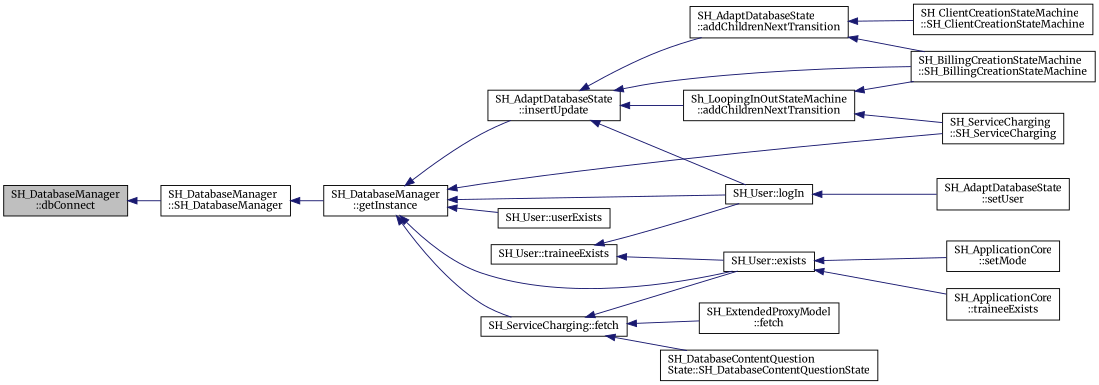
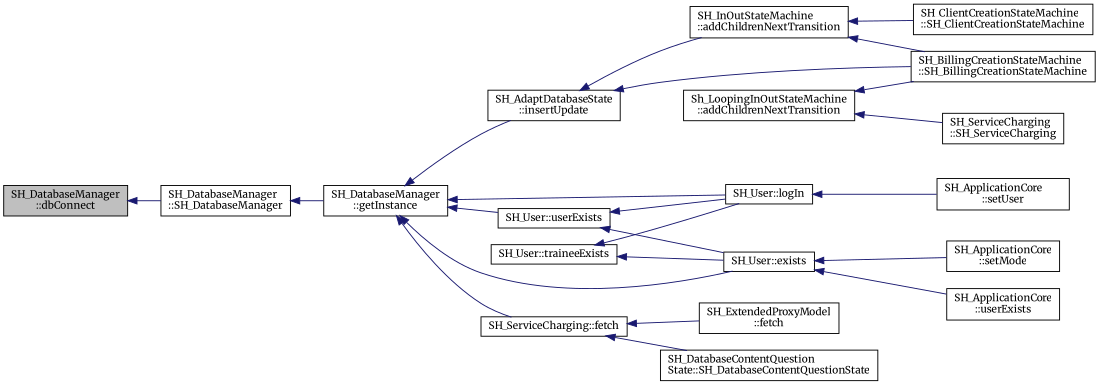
node "SH_AdaptDatabaseState ::addChildrenNextTransition": label "SH_AdaptDatabaseState ::addChildrenNextTransition" -> "SH_InOutStateMachine ::addChildrenNextTransition"
edge "Sh_LoopingInOutStateMachine ::addChildrenNextTransition" -> "SH_AdaptDatabaseState ::insertUpdate": removed
edge "SH_User::logIn" -> "SH_AdaptDatabaseState ::insertUpdate": now "SH_User::logIn" -> "SH_User::userExists"
edge "SH_ServiceCharging ::SH_ServiceCharging" -> "SH_DatabaseManager ::getInstance": removed
node "SH_AdaptDatabaseState ::setUser": label "SH_AdaptDatabaseState ::setUser" -> "SH_ApplicationCore ::setUser"
edge "SH_User::exists" -> "SH_ServiceCharging::fetch": now "SH_User::exists" -> "SH_User::userExists"
node "SH_ApplicationCore ::traineeExists": label "SH_ApplicationCore ::traineeExists" -> "SH_ApplicationCore ::userExists"
